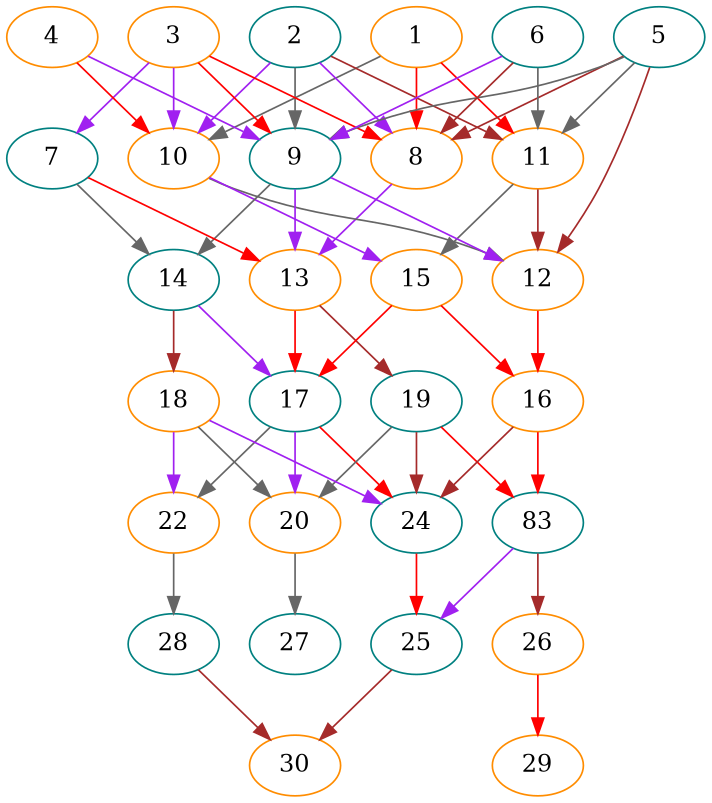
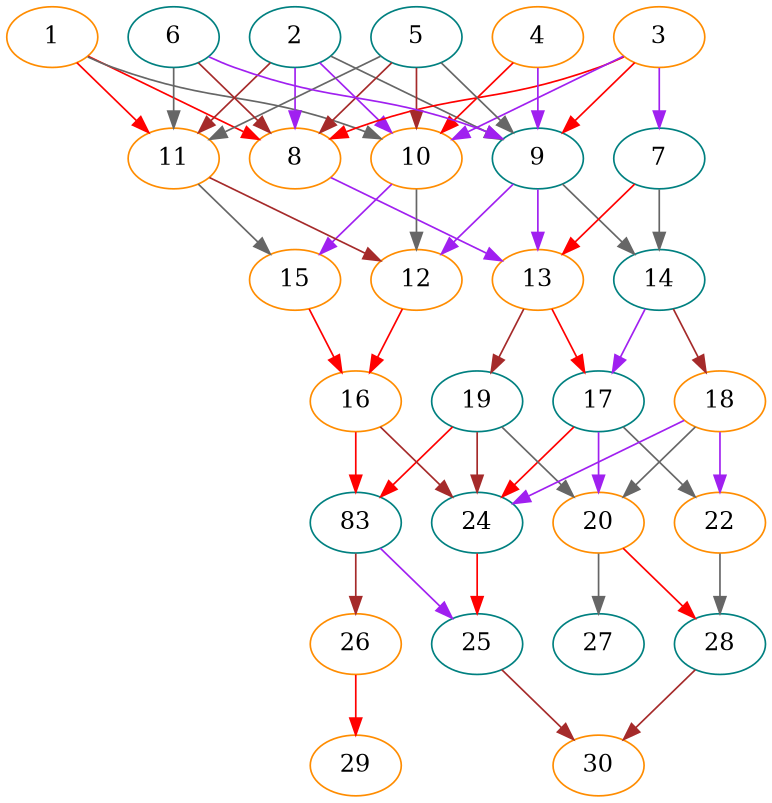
edge "5" -> "12": now "5" -> "10"
edge "15" -> "17": removed
edge "20" -> "28": added
